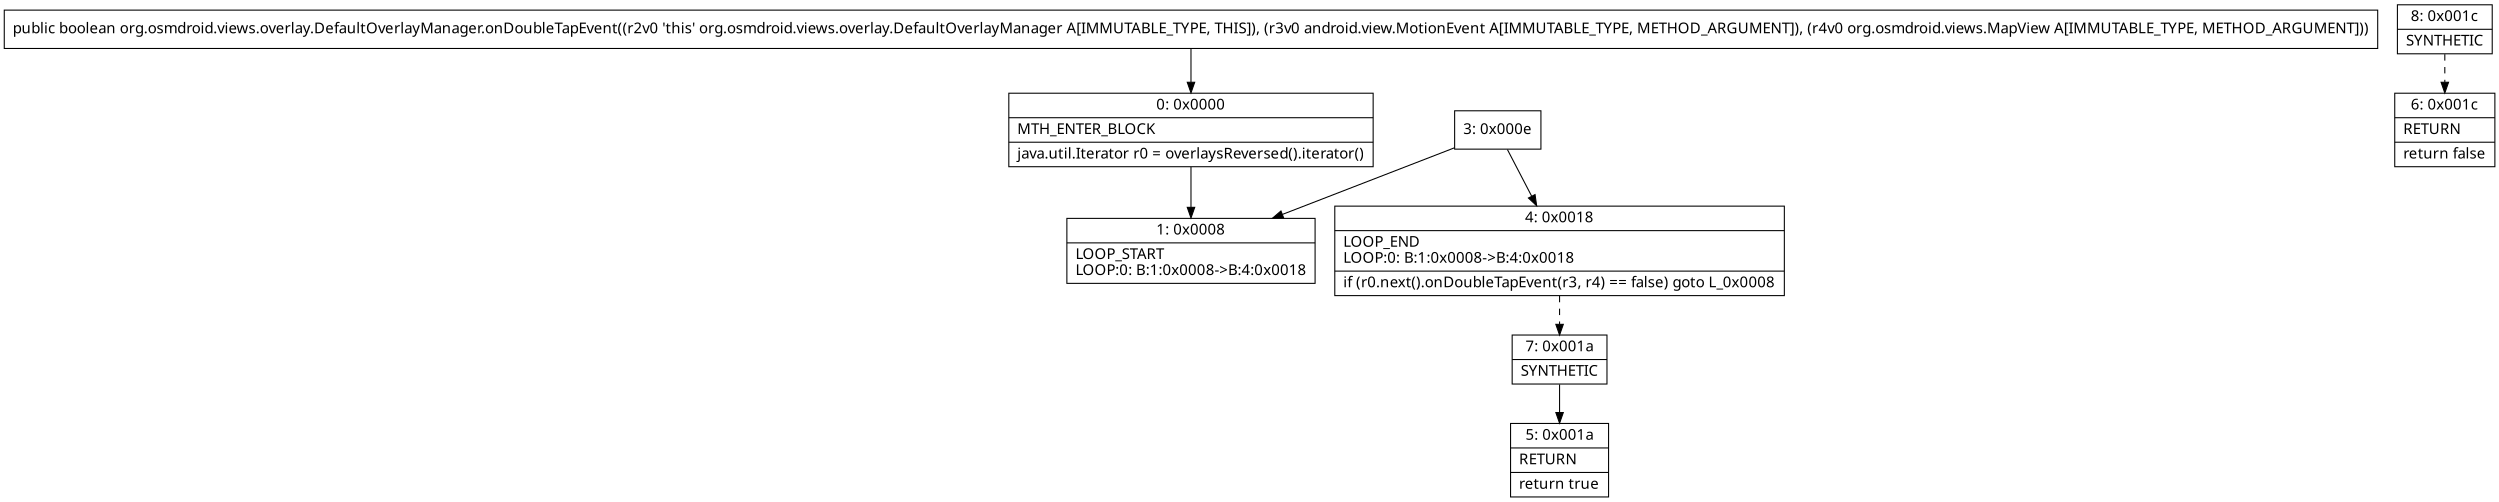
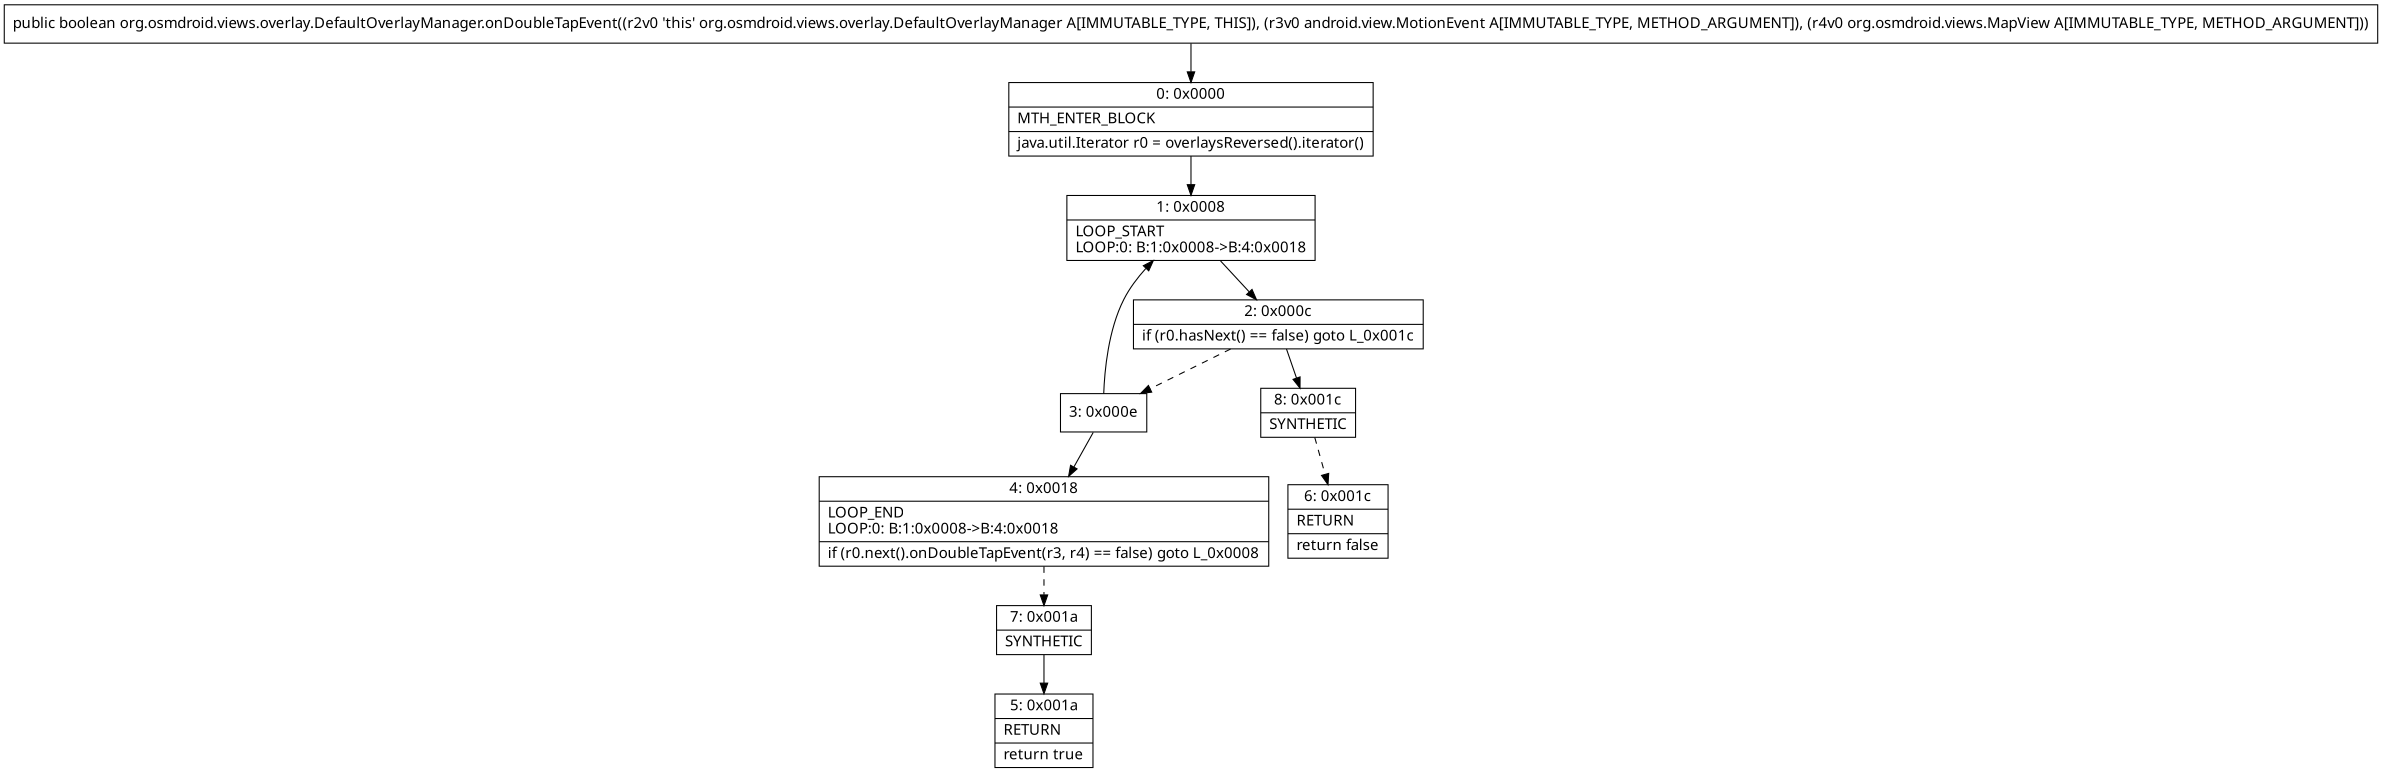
node "2: 0x000c": added
